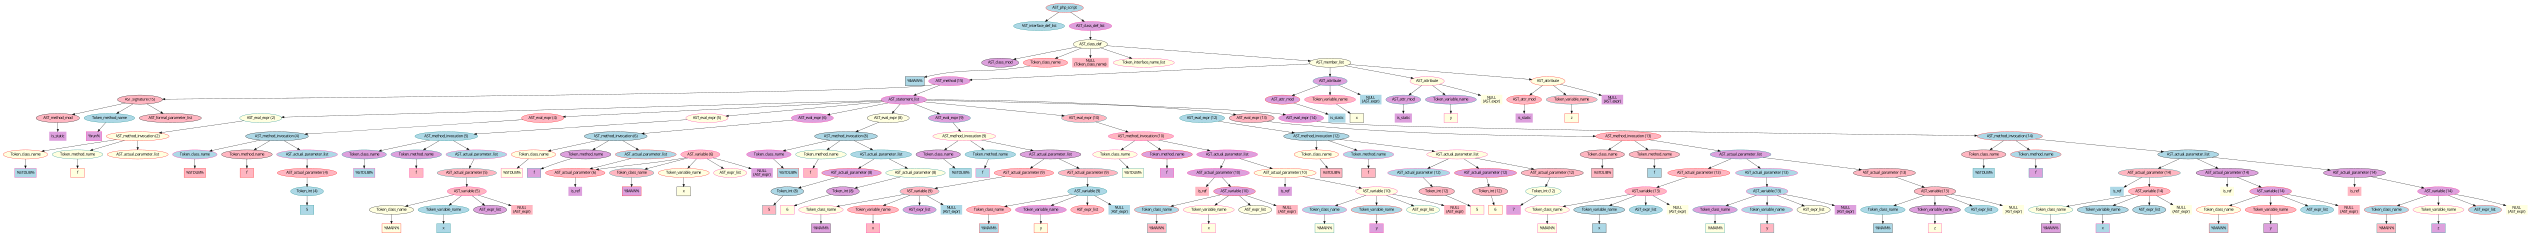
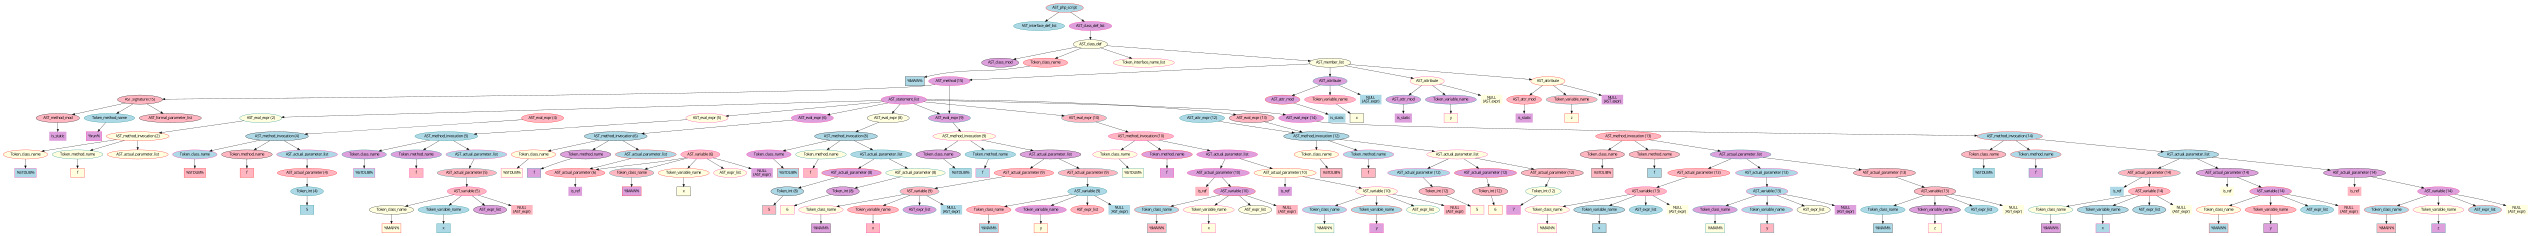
node "NULL (Token_class_name)": removed
edge "AST_method (15)" -> "AST_statement_list": now "AST_method (15)" -> "AST_eval_expr (9)"
edge "AST_statement_list" -> "AST_eval_expr (4)": removed
node "AST_eval_expr (12)": label "AST_eval_expr (12)" -> "AST_attr_expr (12)"
edge "AST_eval_expr (13)" -> "AST_method_invocation (13)": now "AST_eval_expr (13)" -> "AST_method_invocation (12)"
